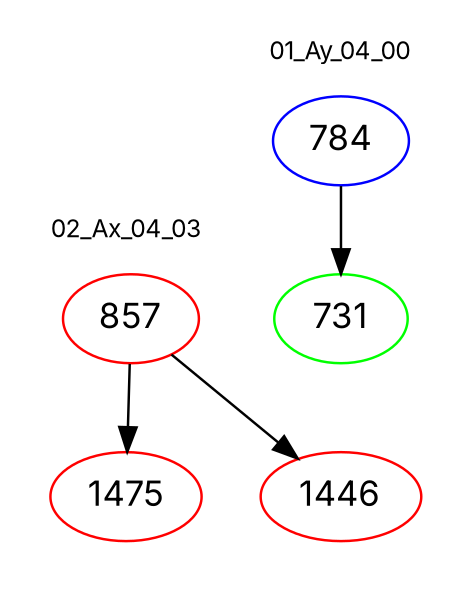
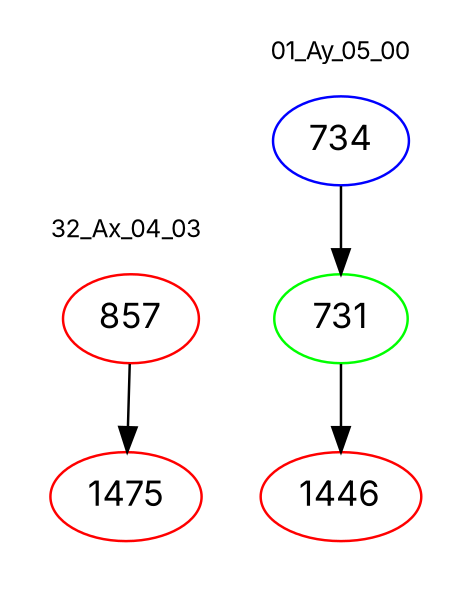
cluster "01_Ay_04_00": label "01_Ay_04_00" -> "01_Ay_05_00"
node "784": label "784" -> "734"
cluster "02_Ax_04_03": label "02_Ax_04_03" -> "32_Ax_04_03"
edge "857" -> "1446": now "731" -> "1446"
